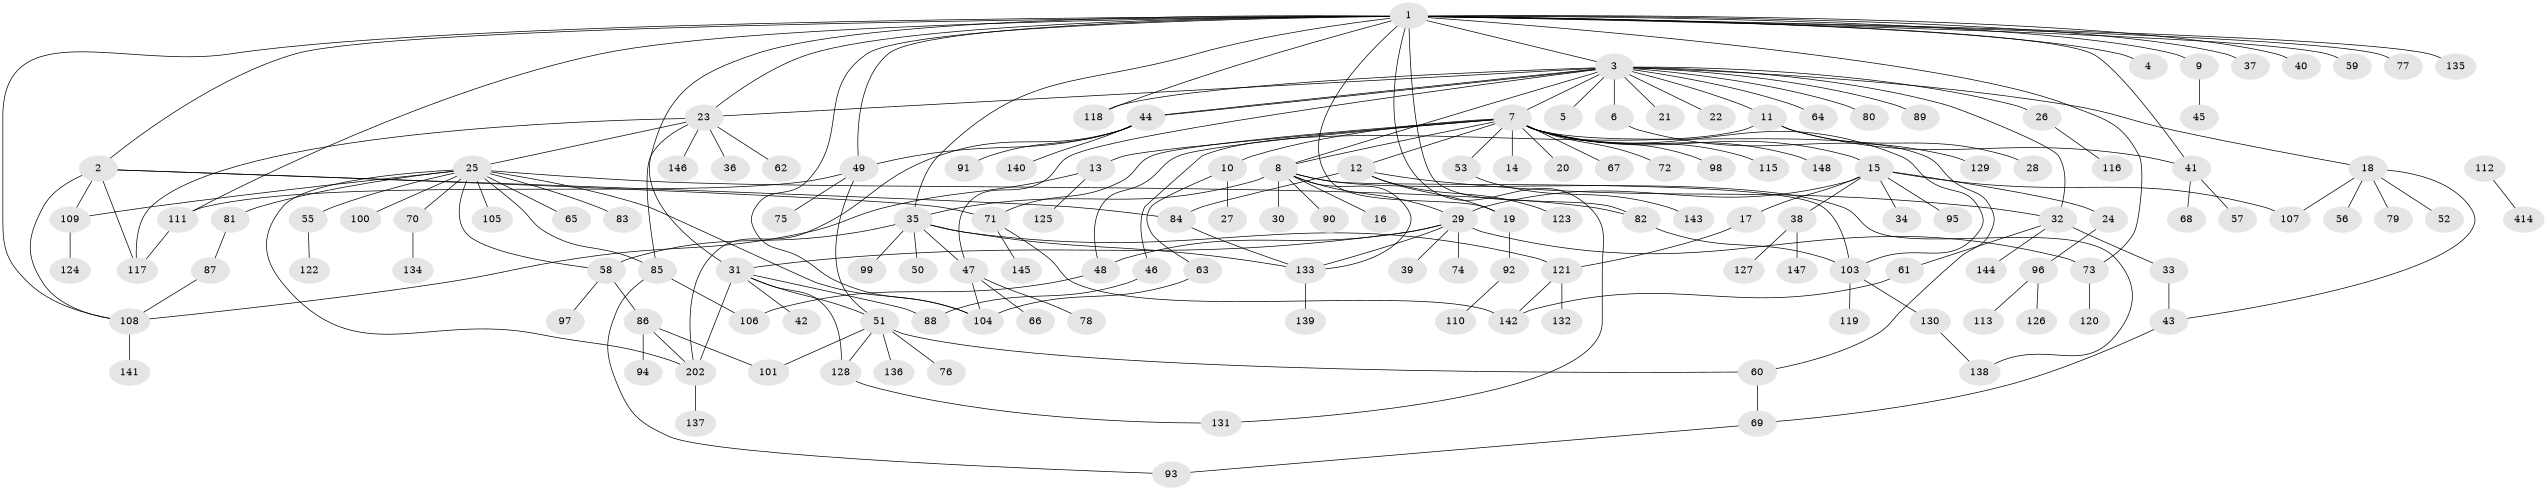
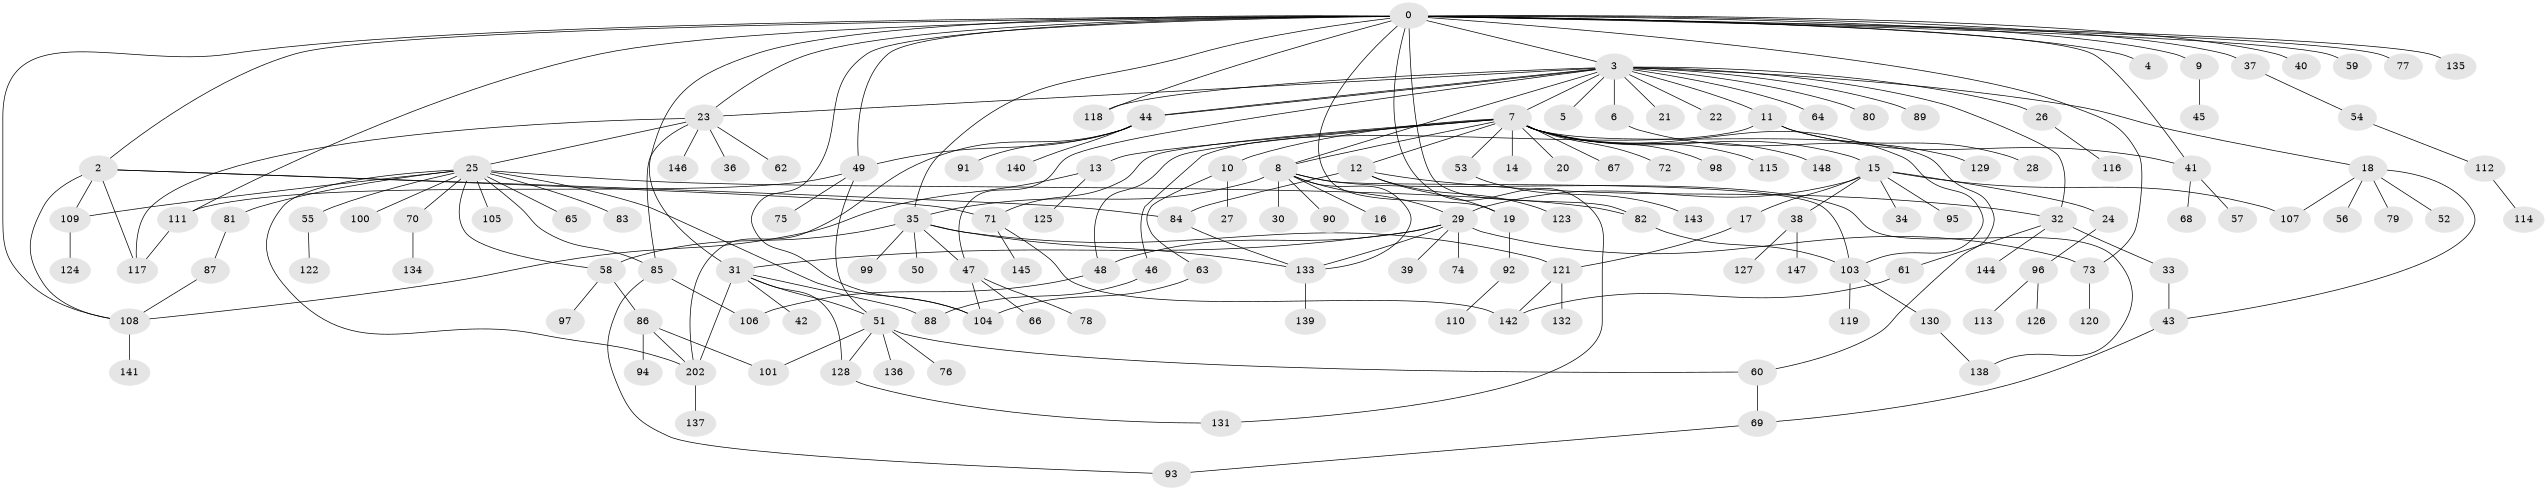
node "1": label "1" -> "0"
node "54": added
node "414": label "414" -> "114"
